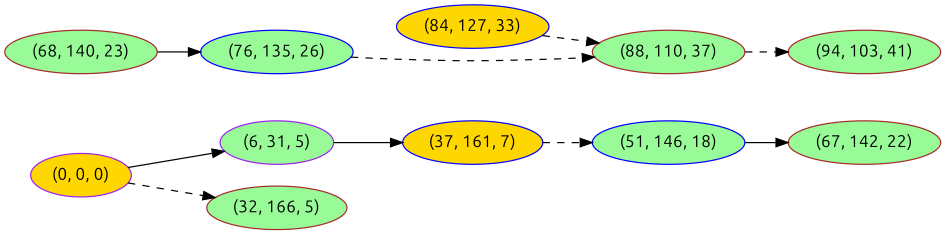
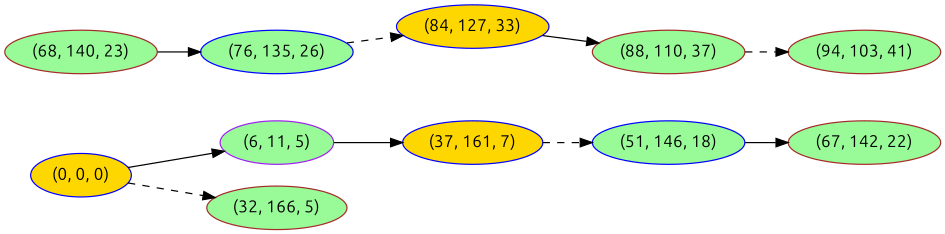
edge "(84, 127, 33)" -> "(88, 110, 37)": style dashed -> solid
edge "(76, 135, 26)" -> "(88, 110, 37)": now "(76, 135, 26)" -> "(84, 127, 33)"
node "(6, 31, 5)": label "(6, 31, 5)" -> "(6, 11, 5)"
node "(0, 0, 0)": color purple -> blue
